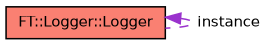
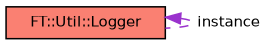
node "FT::Logger::Logger": label "FT::Logger::Logger" -> "FT::Util::Logger"
